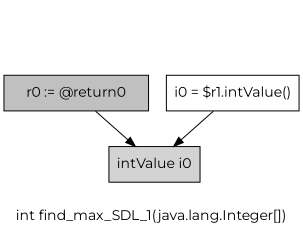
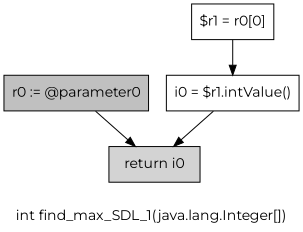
node "$r1 = r0[0]": added
node "r0 := @return0": label "r0 := @return0" -> "r0 := @parameter0"
node "intValue i0": label "intValue i0" -> "return i0"
